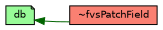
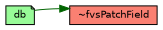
edge "~fvsPatchField" -> "db": reversed
